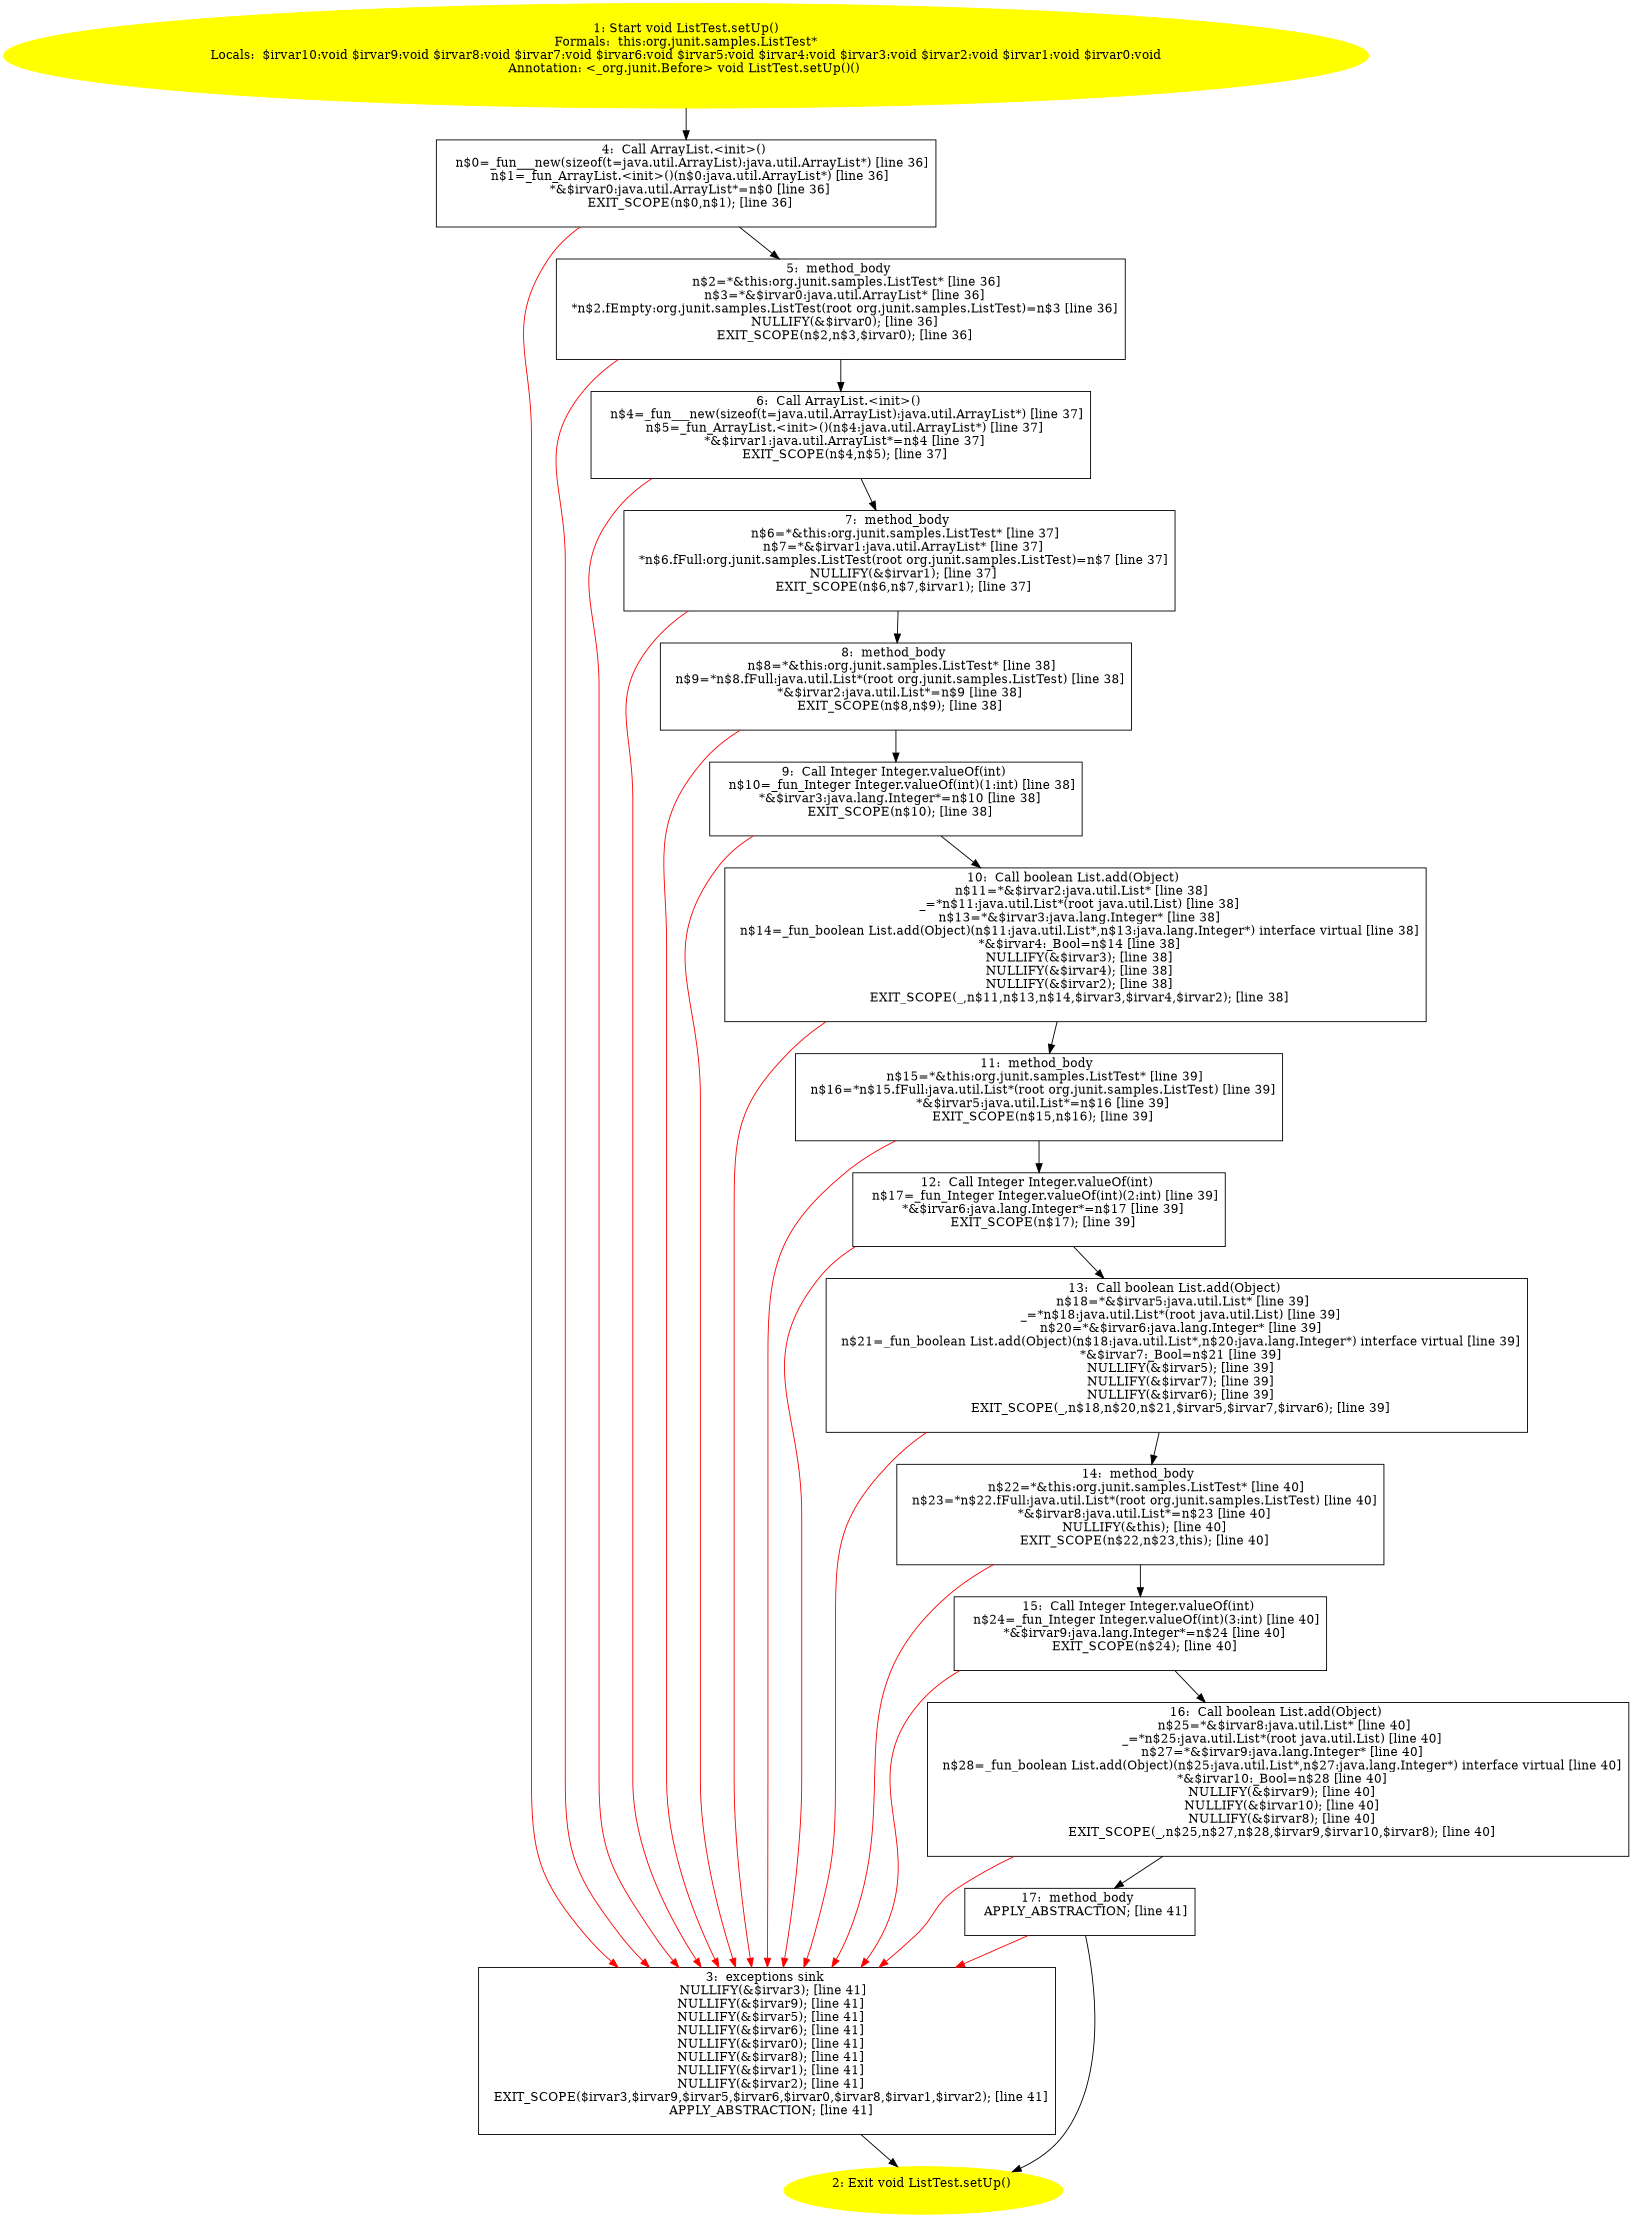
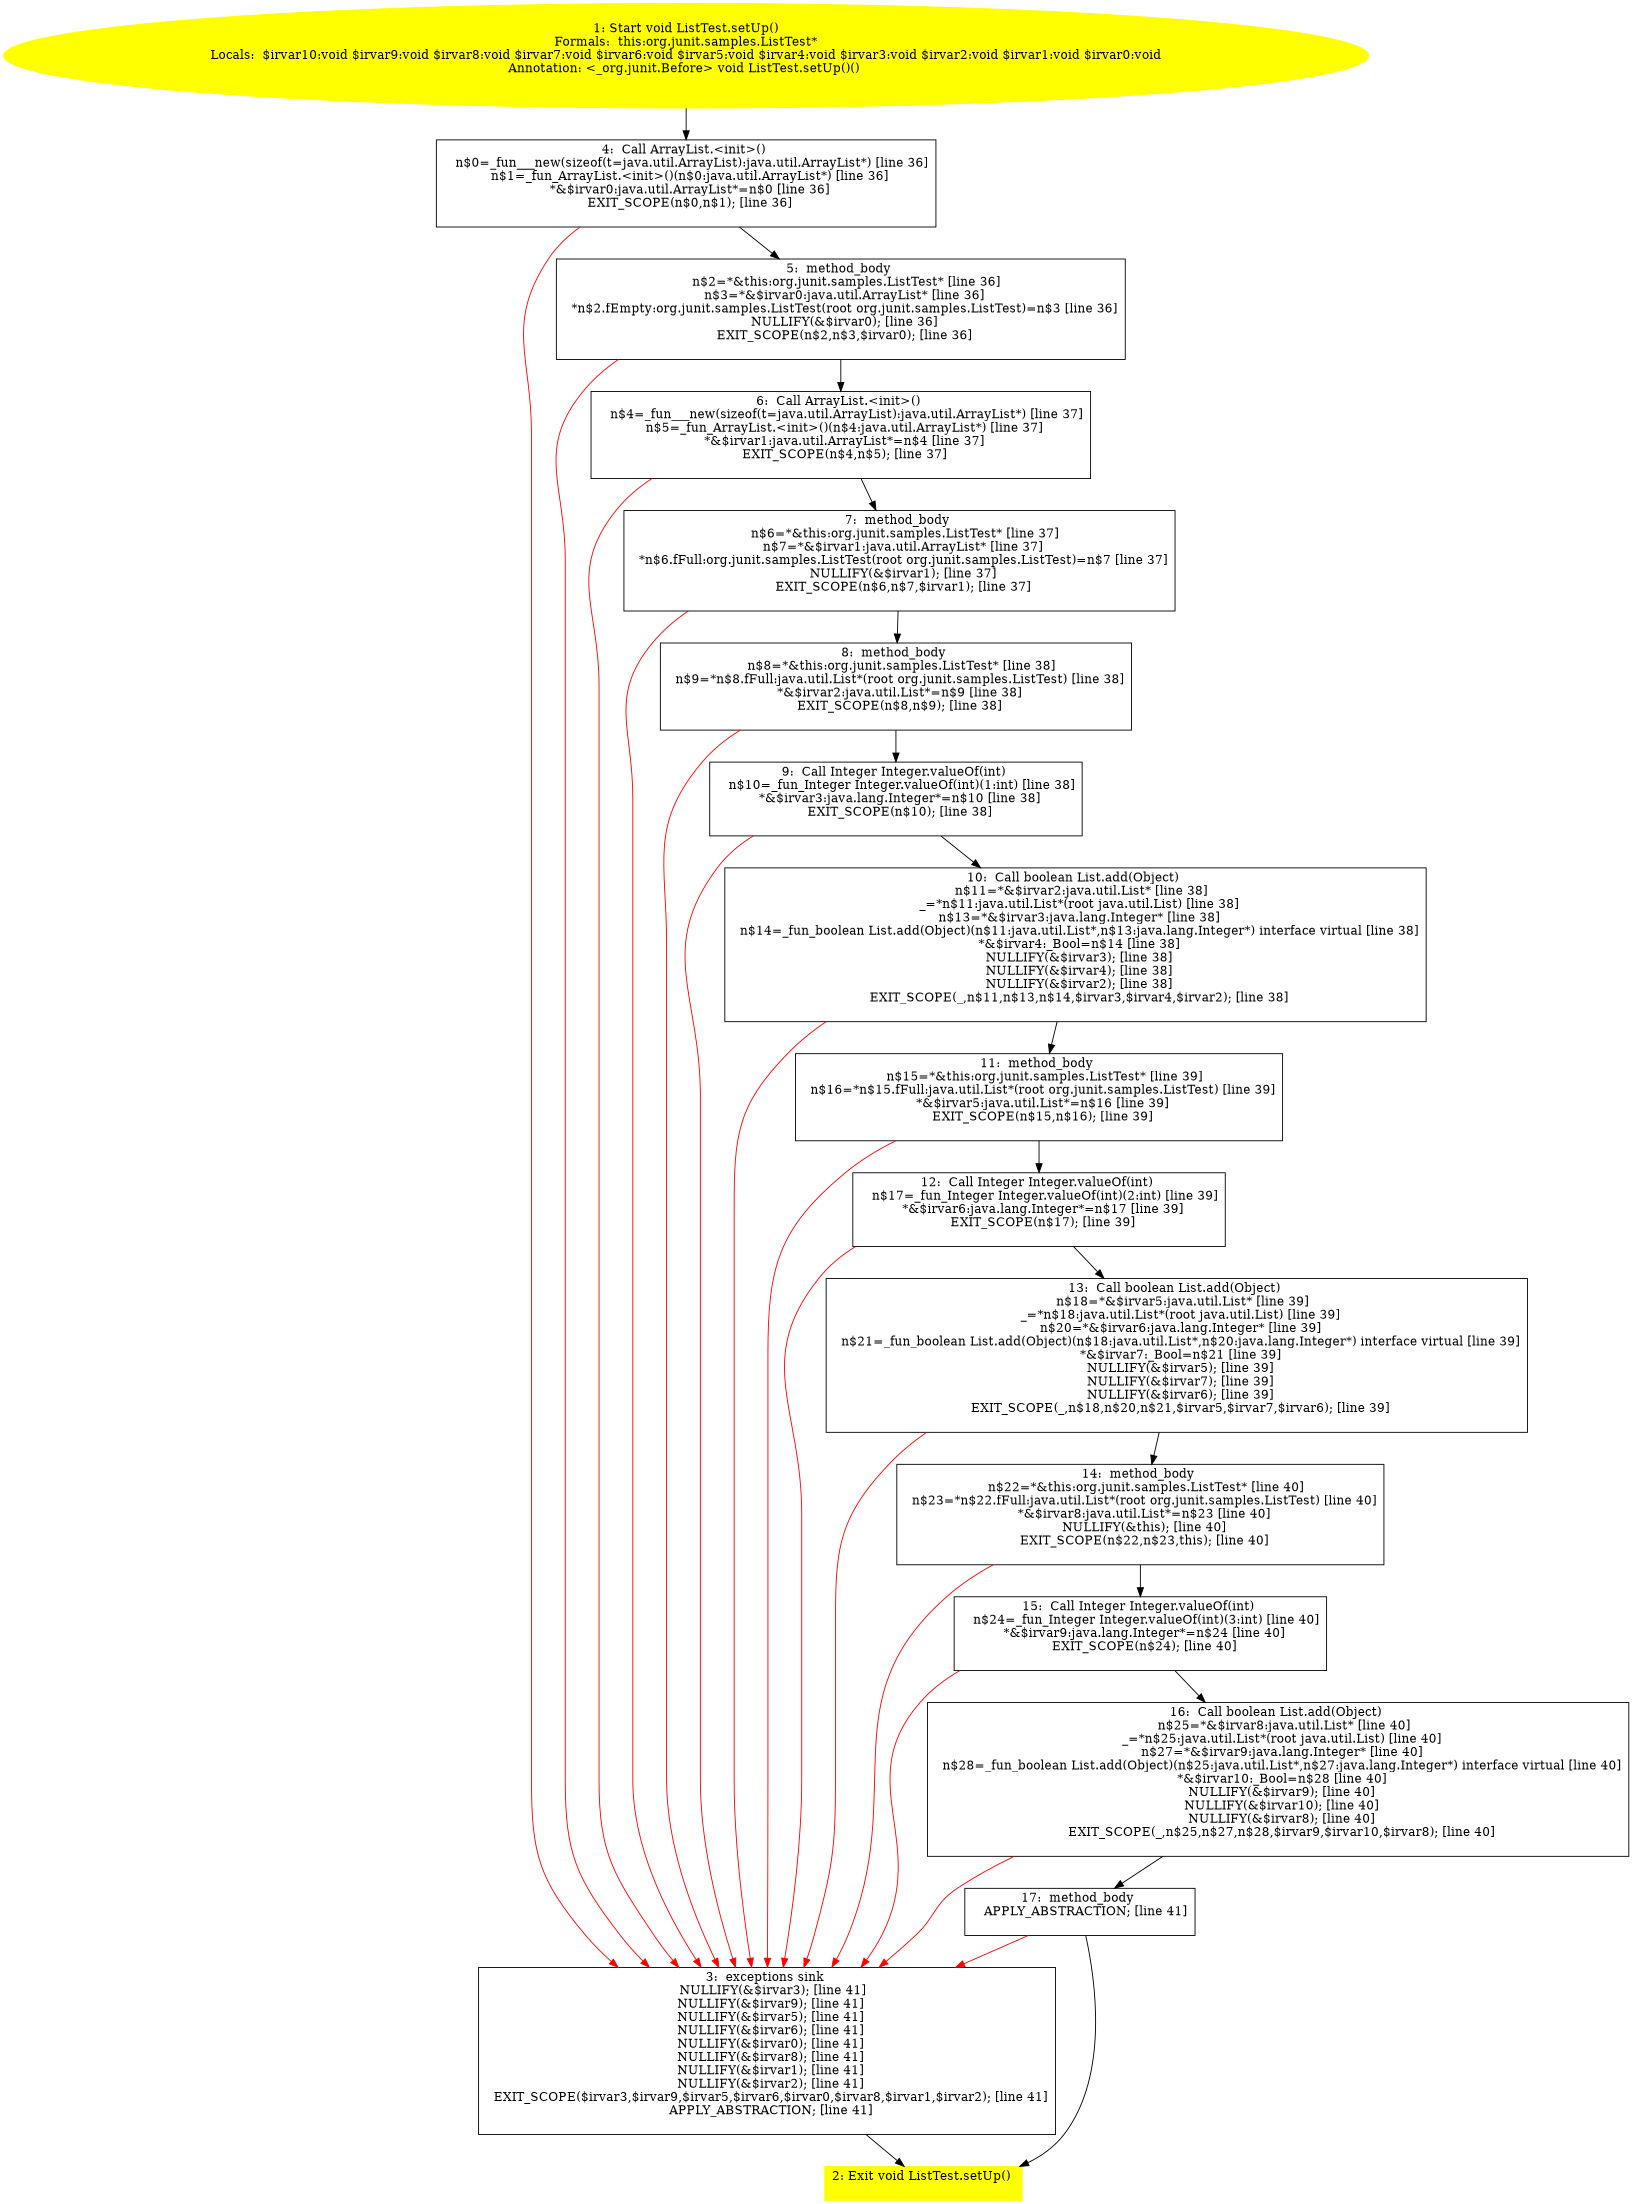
node "2: Exit void ListTest.setUp()": shape ellipse -> box
